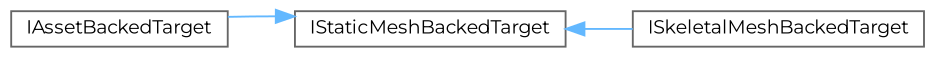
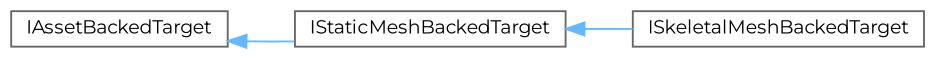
edge "IAssetBackedTarget" -> "IStaticMeshBackedTarget": reversed
